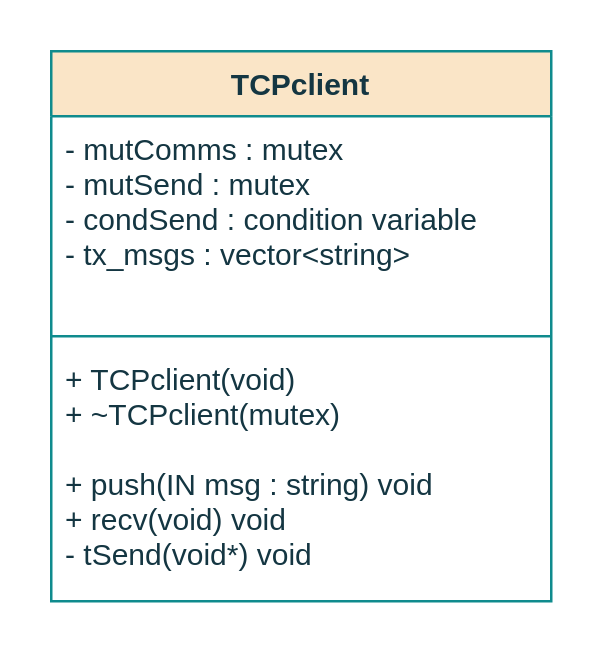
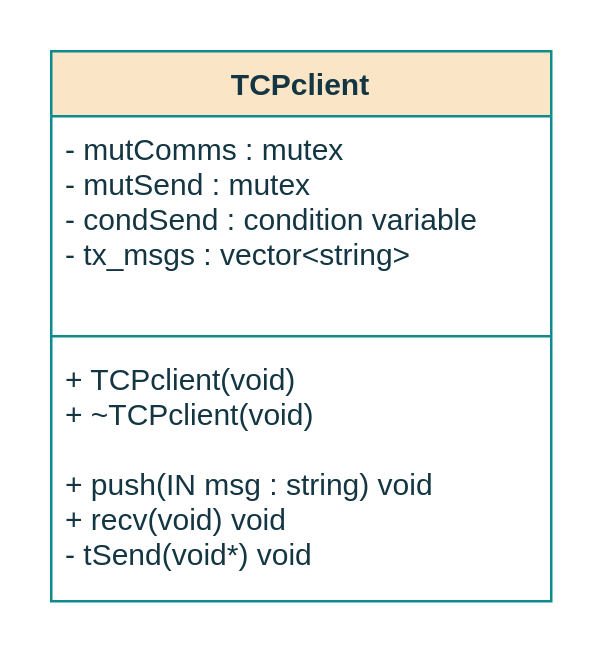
node "+ TCPclient(void) + ~TCPclient(mutex) + push(IN msg : string) void + recv(void) void - tSend(void*) void": label "+ TCPclient(void) + ~TCPclient(mutex) + push(IN msg : string) void + recv(void) void - tSend(void*) void" -> "+ TCPclient(void) + ~TCPclient(void) + push(IN msg : string) void + recv(void) void - tSend(void*) void"
